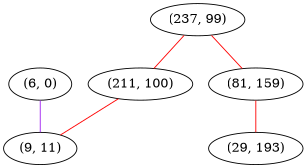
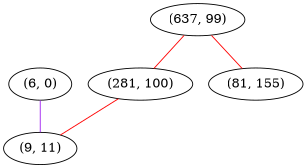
node "(237, 99)": label "(237, 99)" -> "(637, 99)"
node "(211, 100)": label "(211, 100)" -> "(281, 100)"
node "(81, 159)": label "(81, 159)" -> "(81, 155)"
node "(29, 193)": removed
